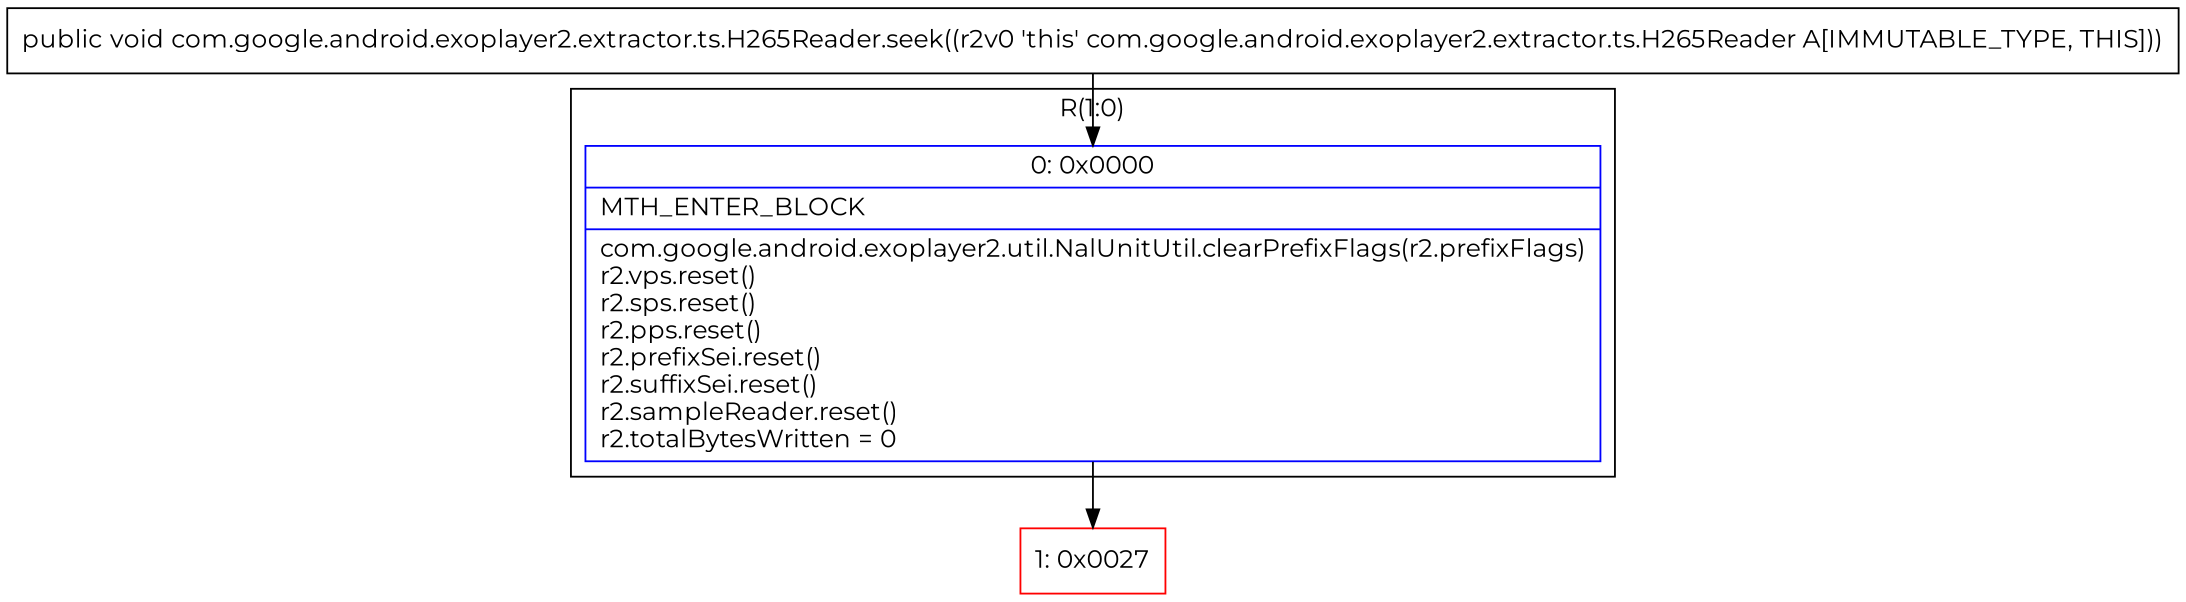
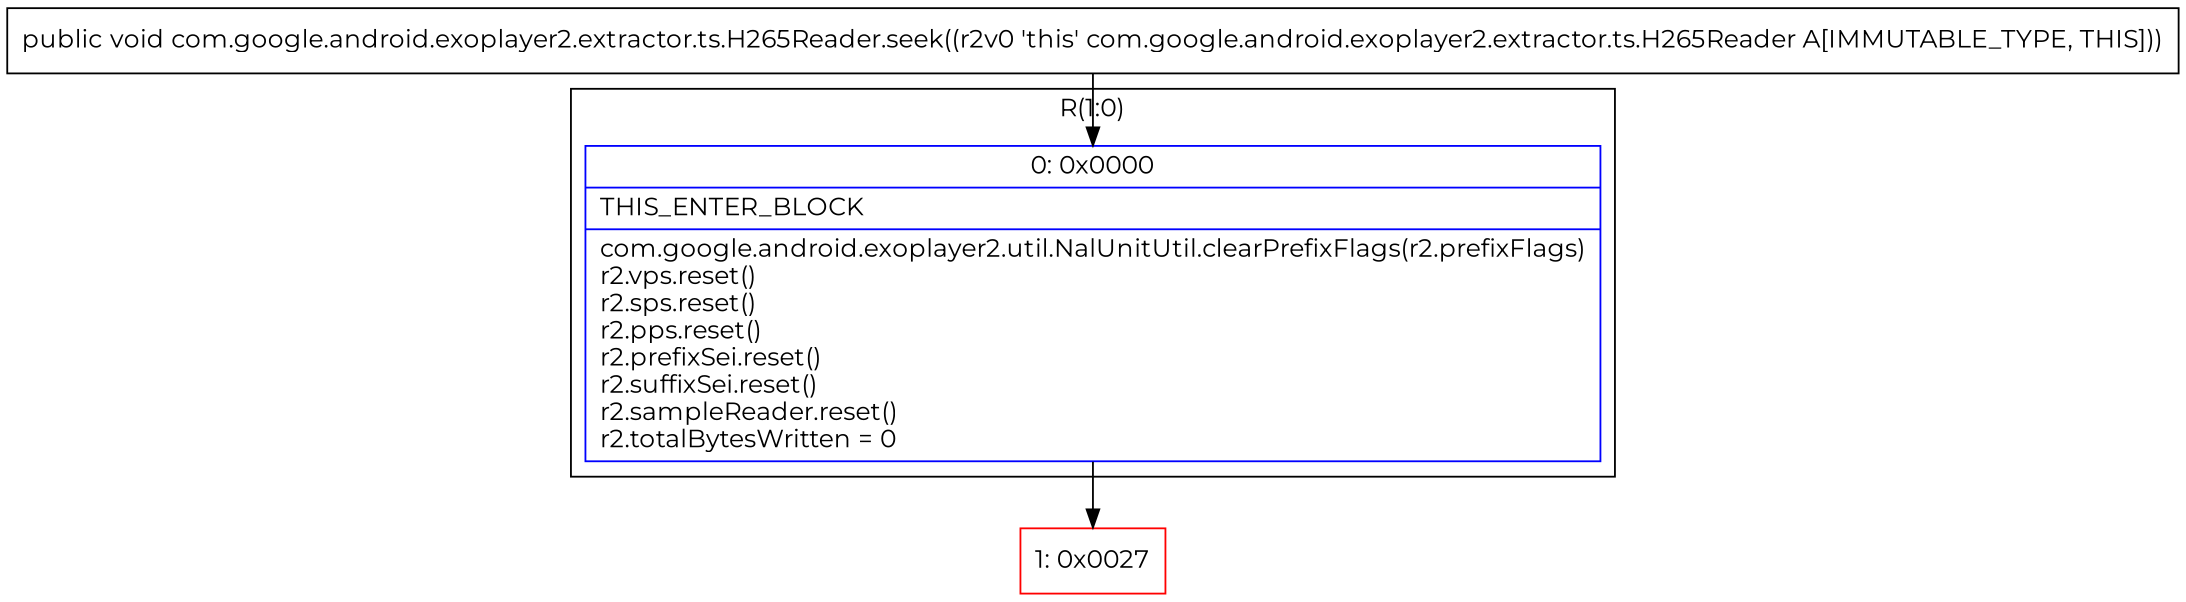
node "0: 0x0000": text "MTH_ENTER_BLOCK" -> "THIS_ENTER_BLOCK"
